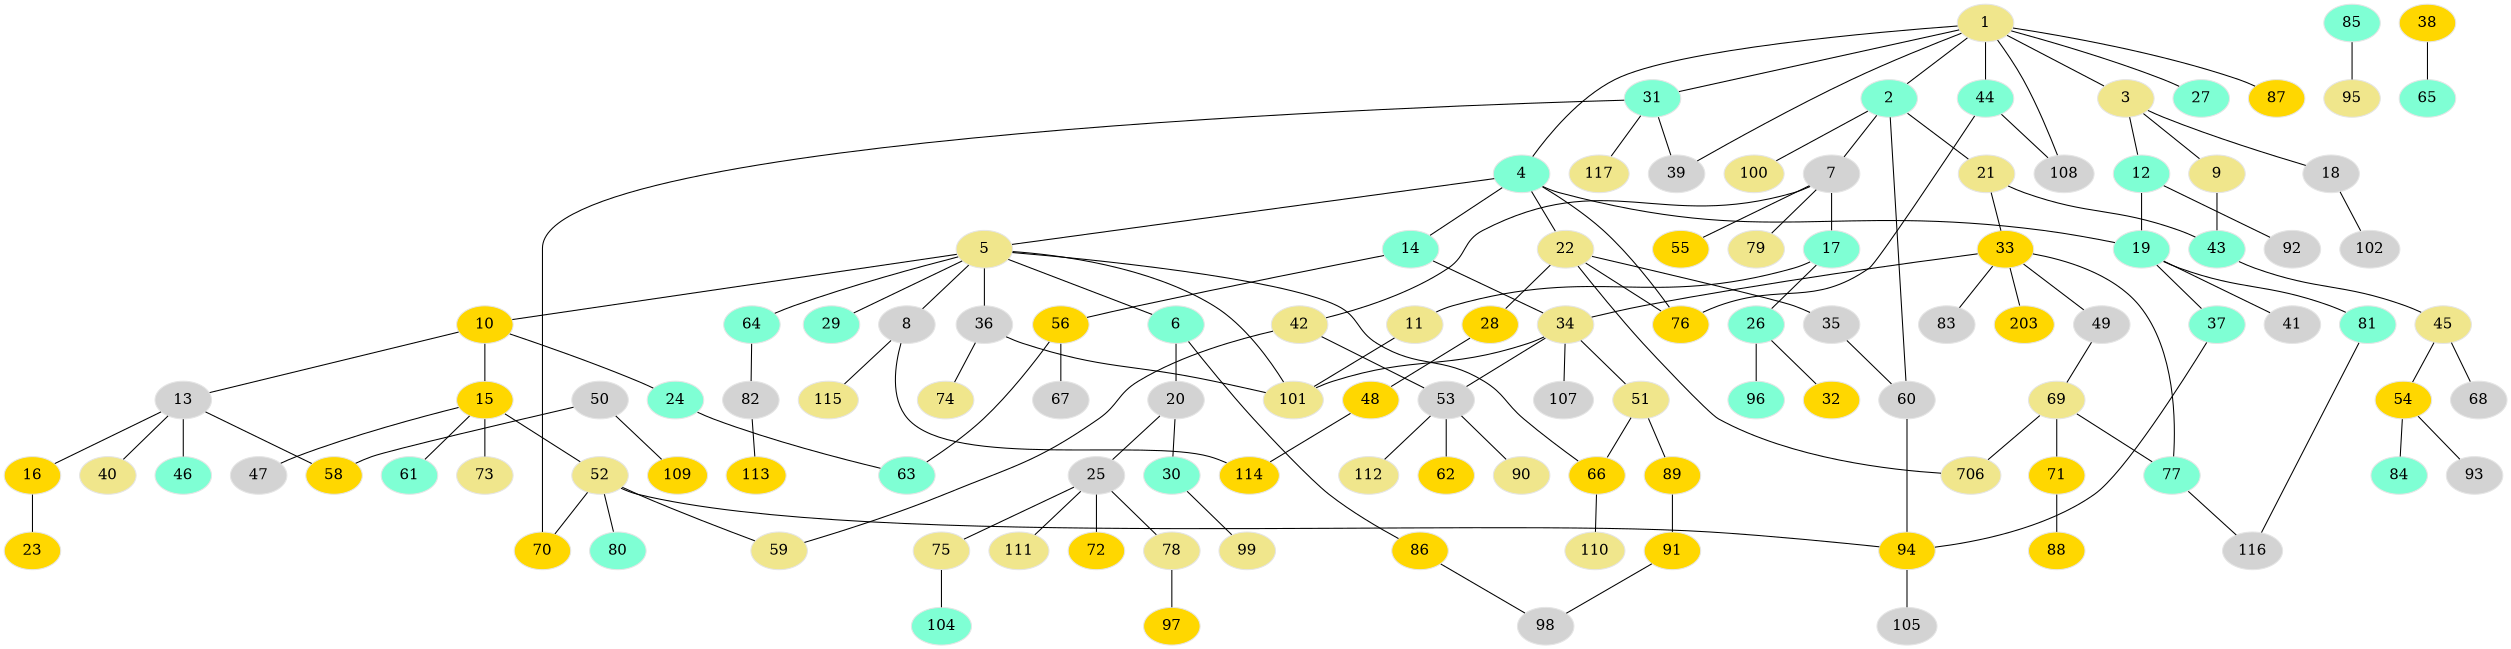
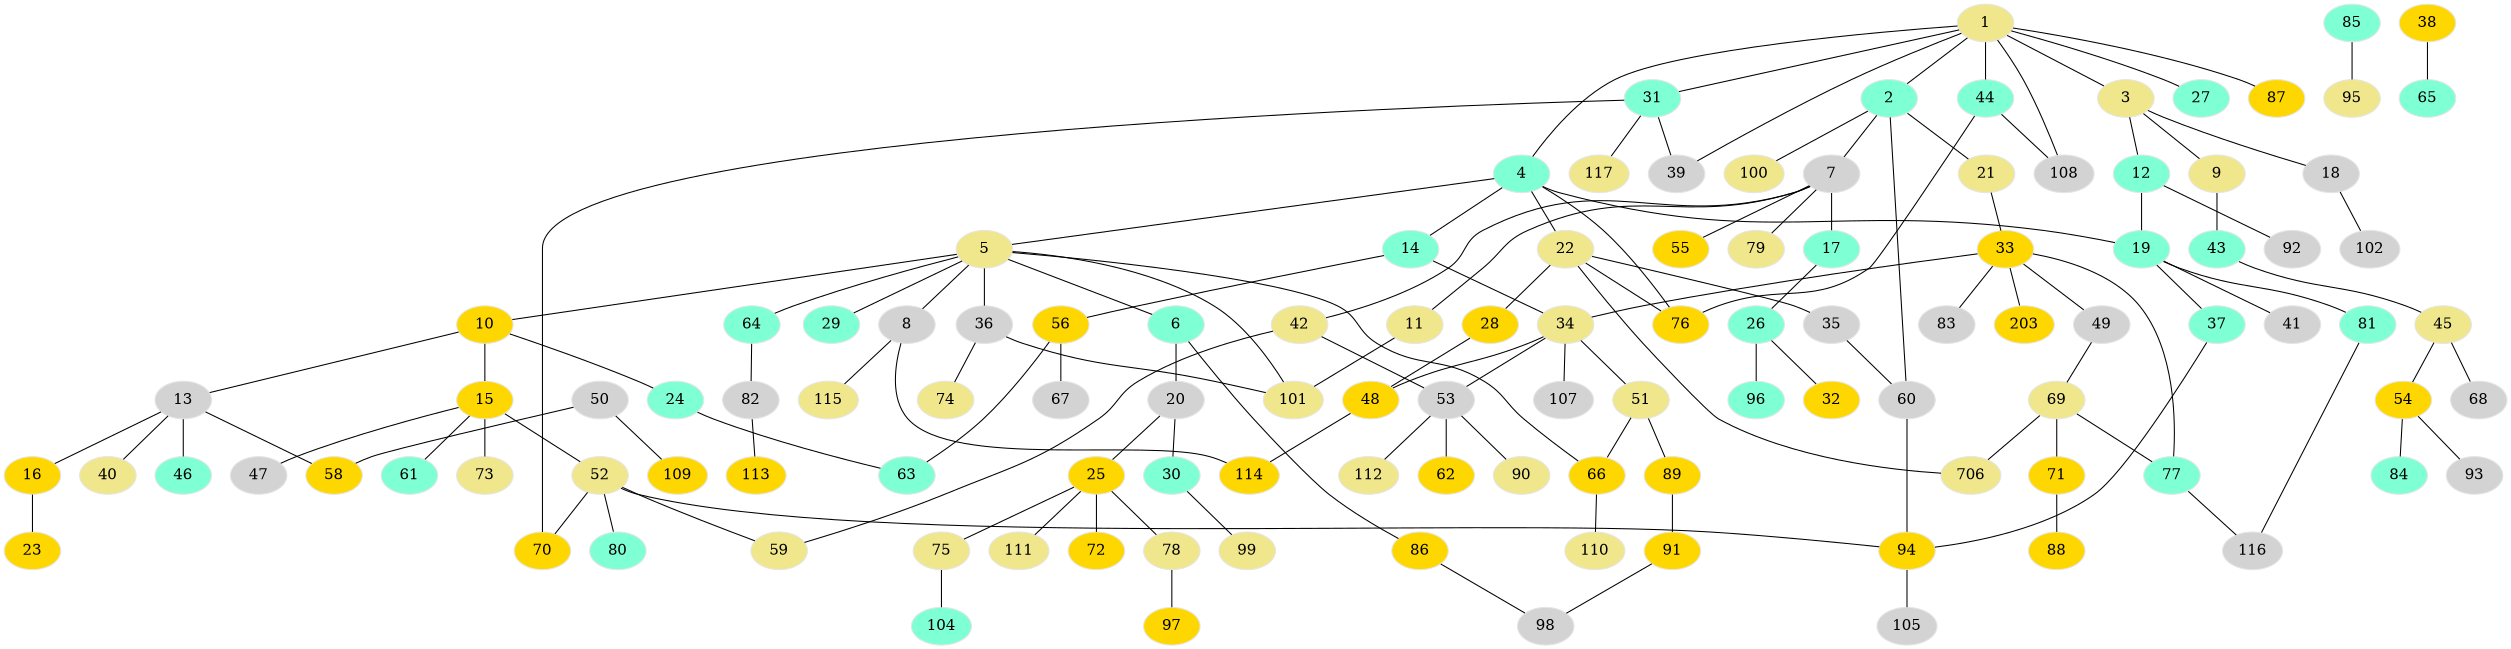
edge "21" -- "43": removed
edge "17" -- "11": now "7" -- "11"
edge "34" -- "101": now "34" -- "48"
node "25": fillcolor lightgrey -> gold
